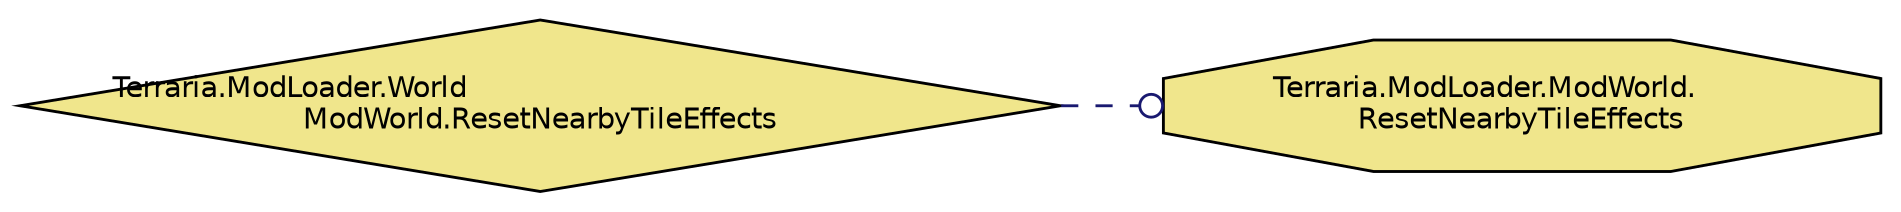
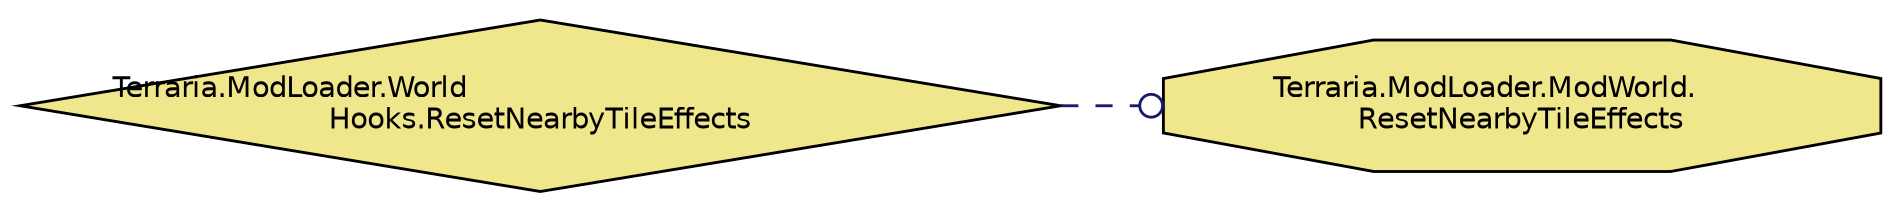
node "Terraria.ModLoader.World ModWorld.ResetNearbyTileEffects": label "Terraria.ModLoader.World ModWorld.ResetNearbyTileEffects" -> "Terraria.ModLoader.World Hooks.ResetNearbyTileEffects"
